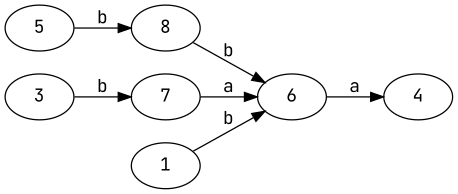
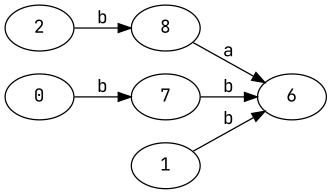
node "5": label "5" -> "2"
edge "8" -> "6": label "b" -> "a"
edge "7" -> "6": label "a" -> "b"
node "3": label "3" -> "0"
node "4": removed
